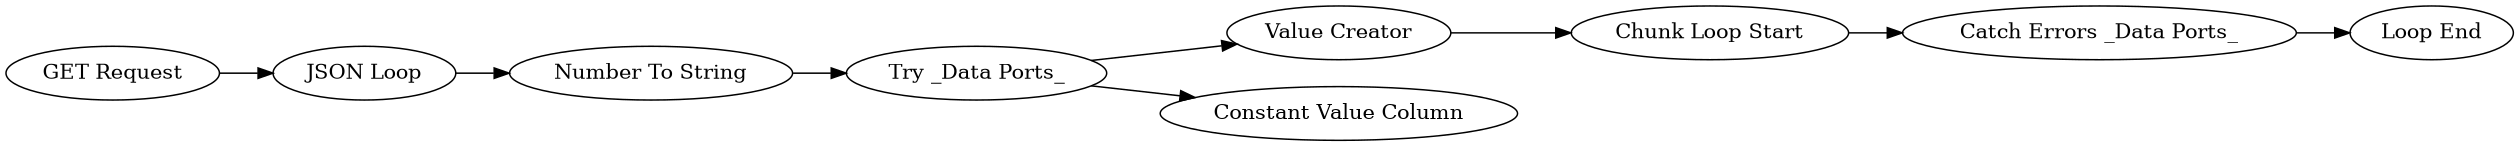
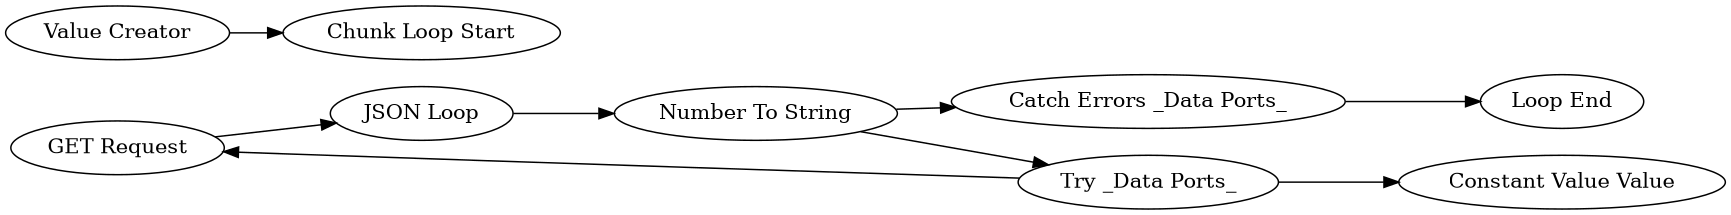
edge "Chunk Loop Start" -> "Catch Errors _Data Ports_": now "Number To String" -> "Catch Errors _Data Ports_"
edge "Try _Data Ports_" -> "Value Creator": now "Try _Data Ports_" -> "GET Request"
node "Constant Value Column": label "Constant Value Column" -> "Constant Value Value"
